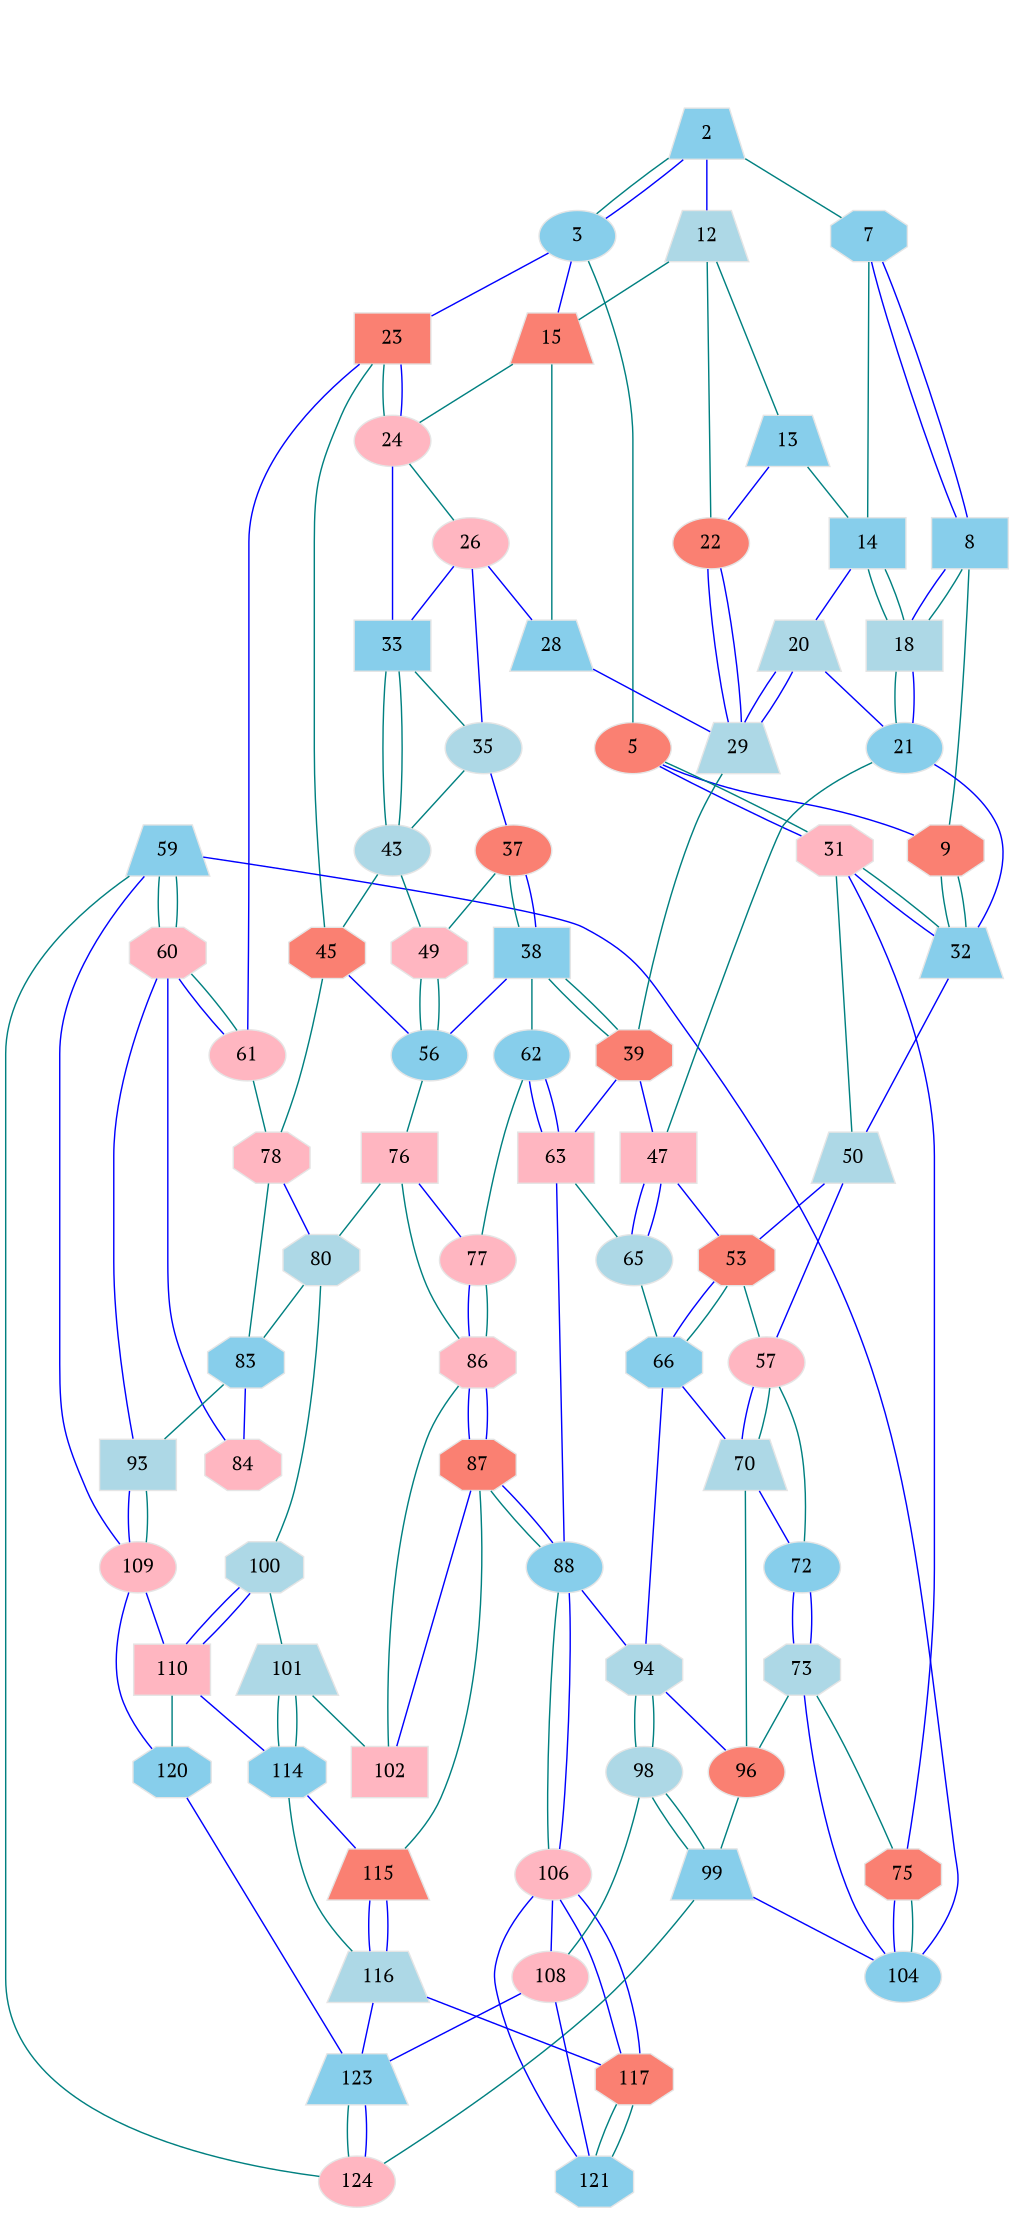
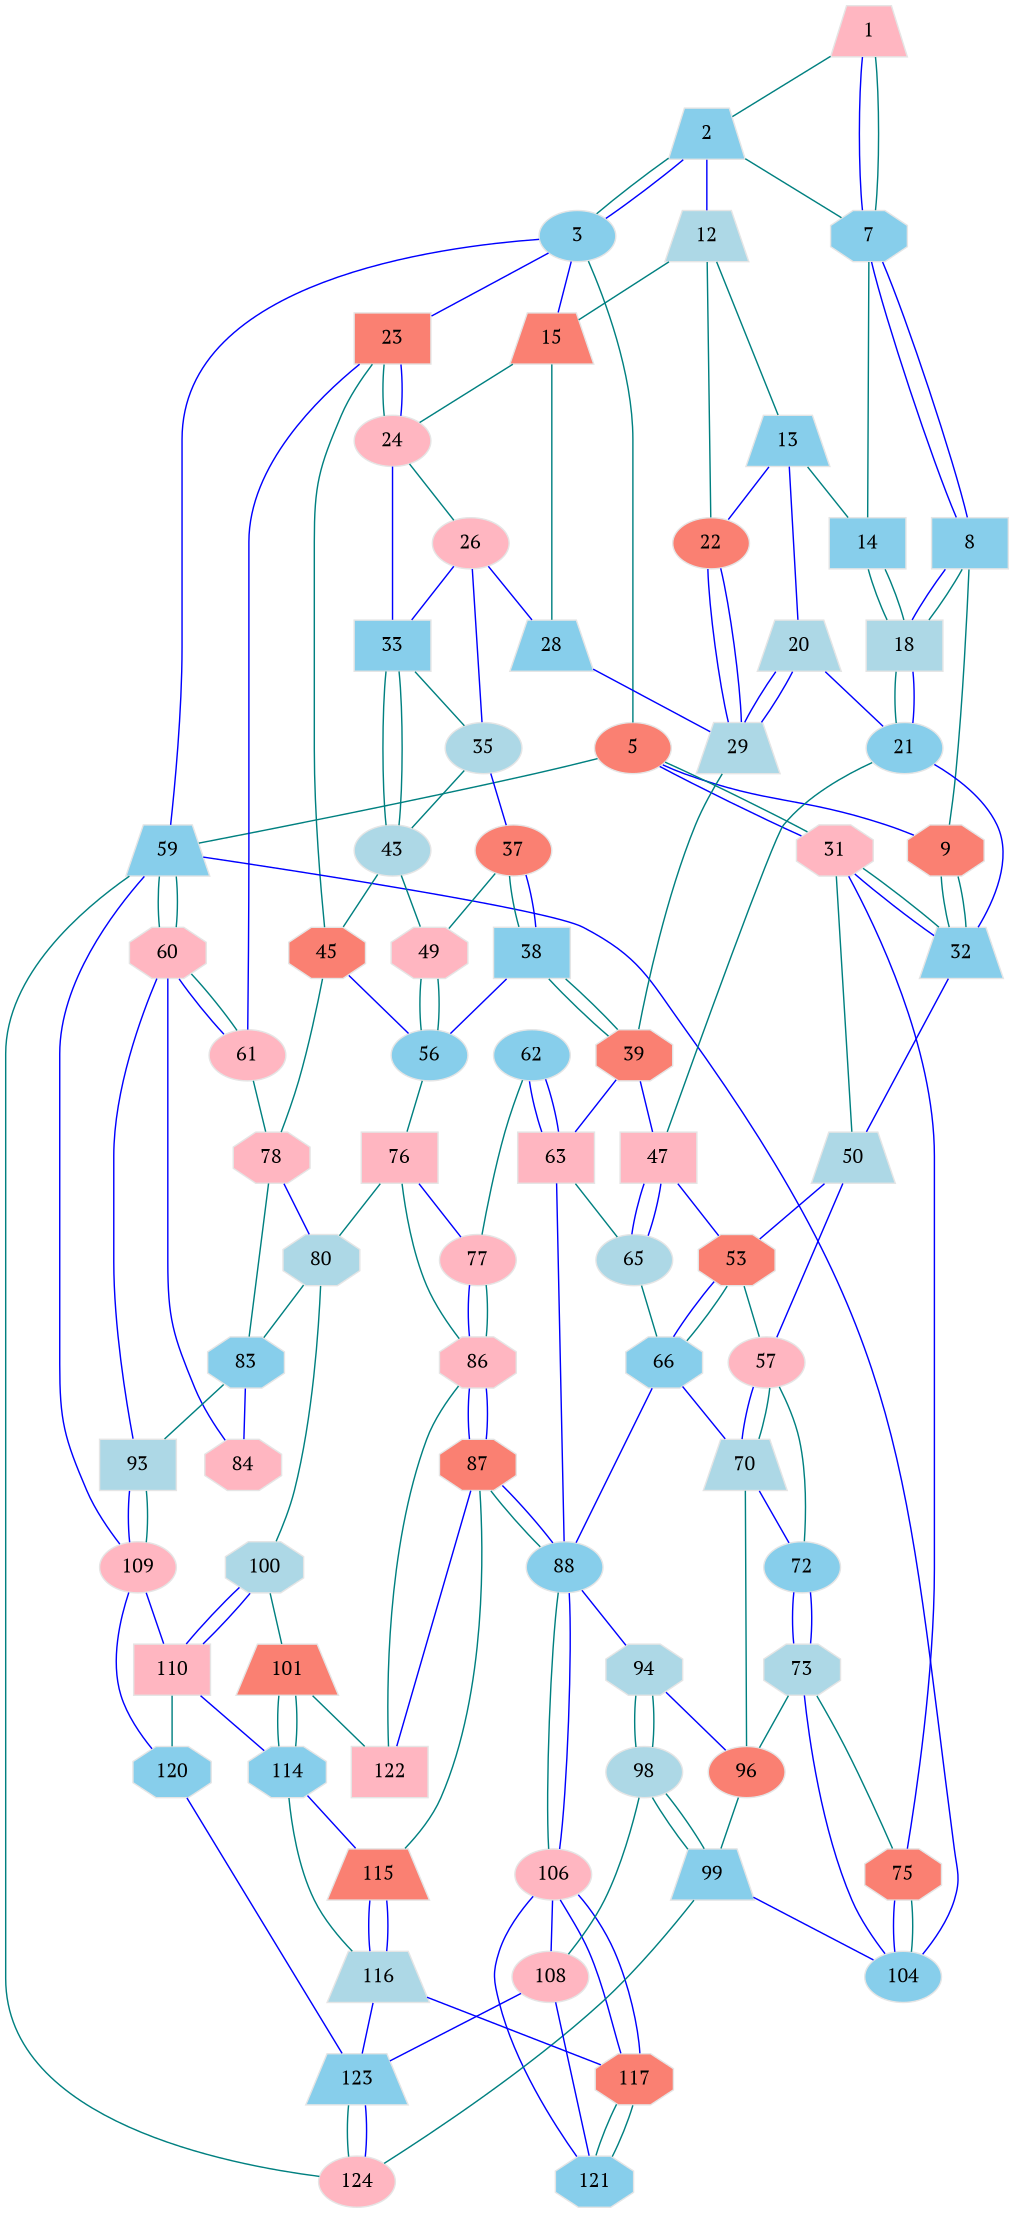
node "1": added
edge "3" -- "59": added
edge "14" -- "20": now "13" -- "20"
edge "5" -- "59": added
edge "38" -- "62": removed
edge "66" -- "94": now "66" -- "88"
node "101": fillcolor lightblue -> salmon
node "102": label "102" -> "122"
